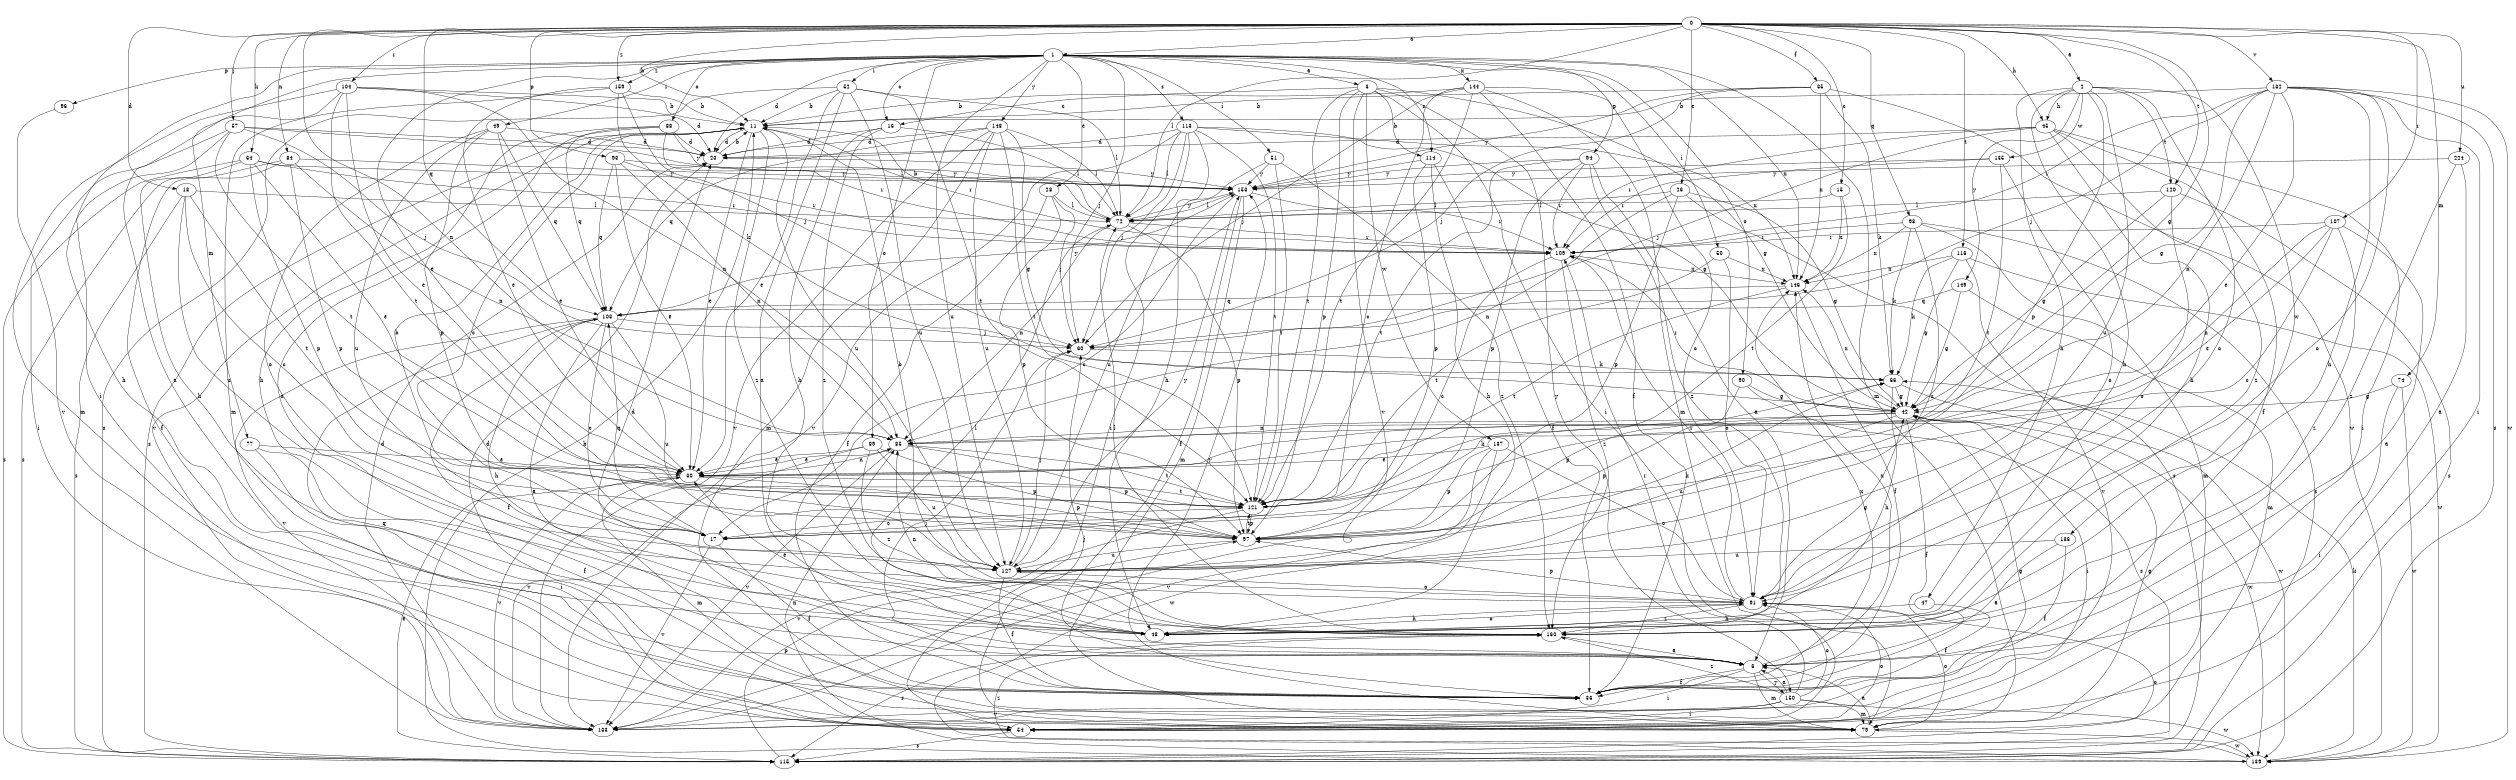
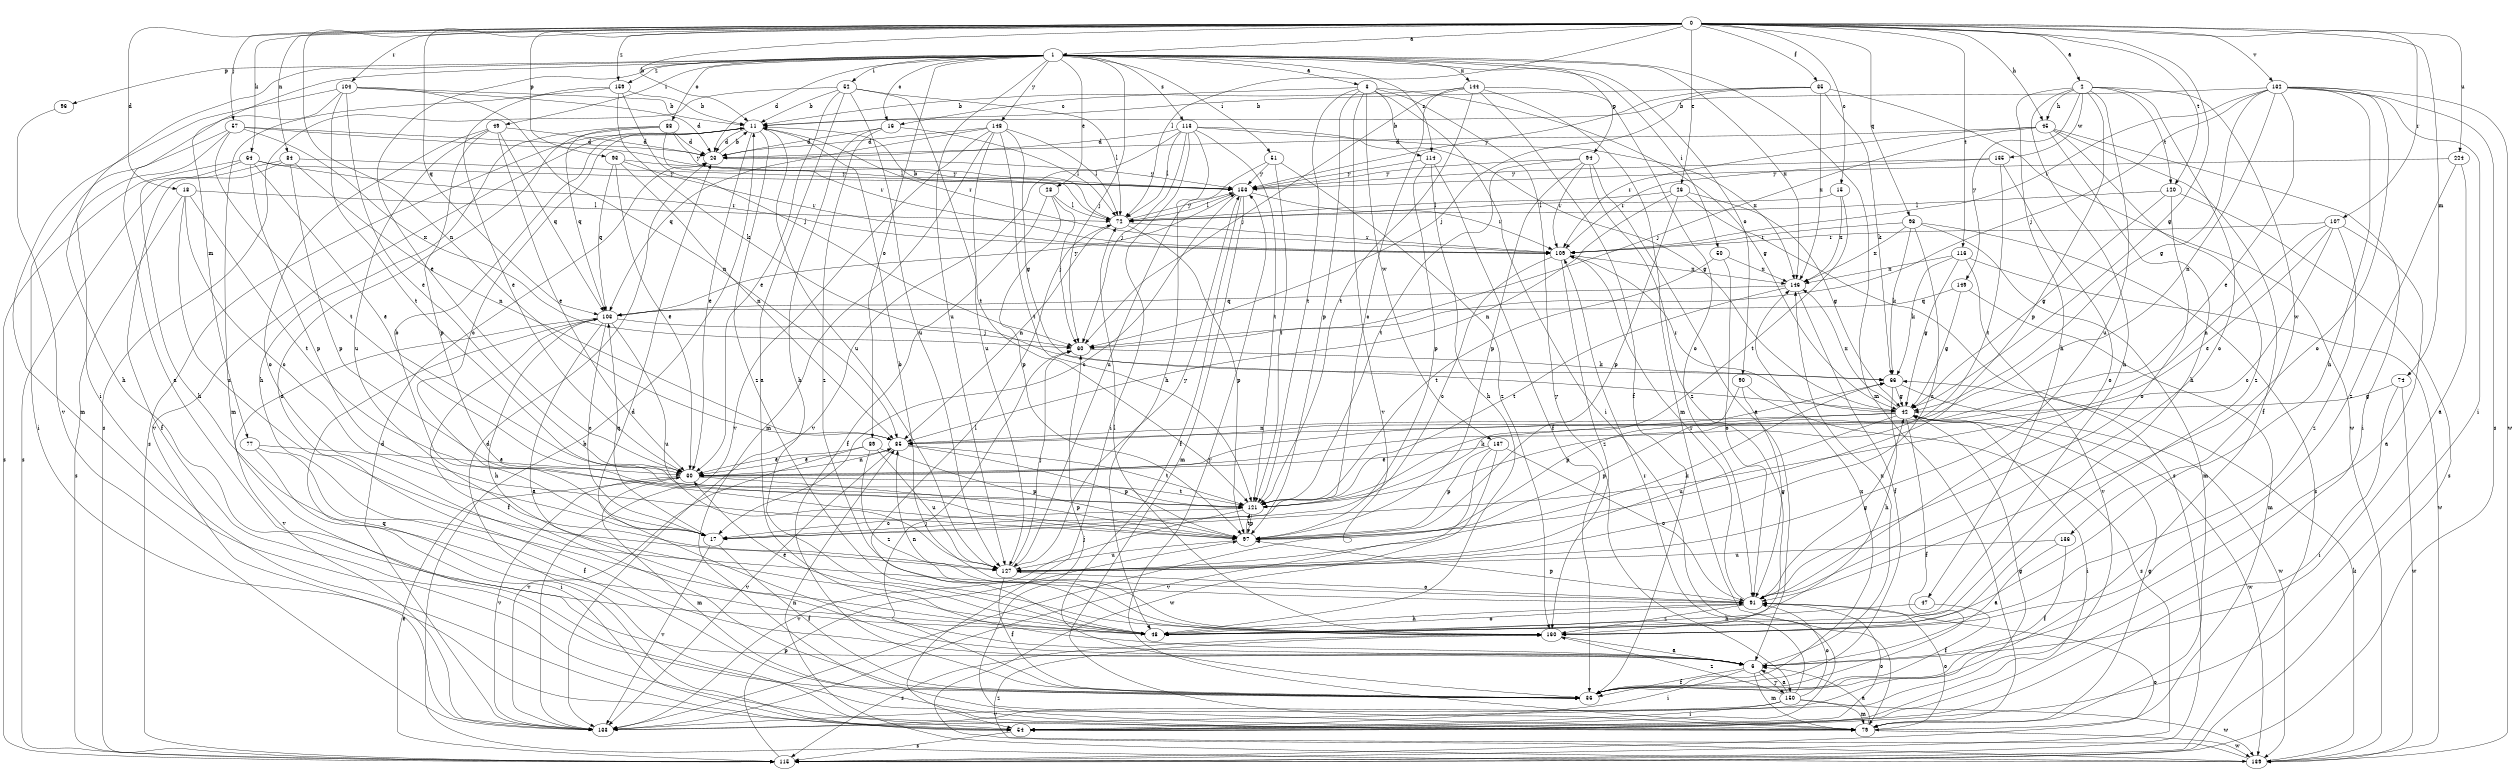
edge "57" -> "60": label "j" -> "x"
edge "90" -> "42": now "90" -> "91"
